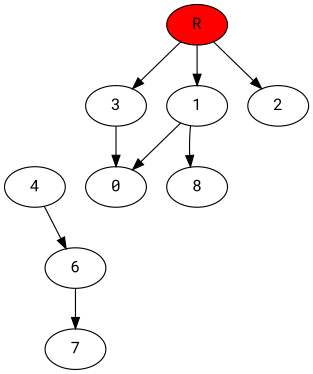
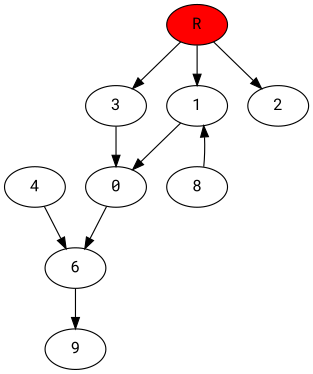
edge "1" -> "8": reversed
edge "0" -> "6": added
node "7": label "7" -> "9"
